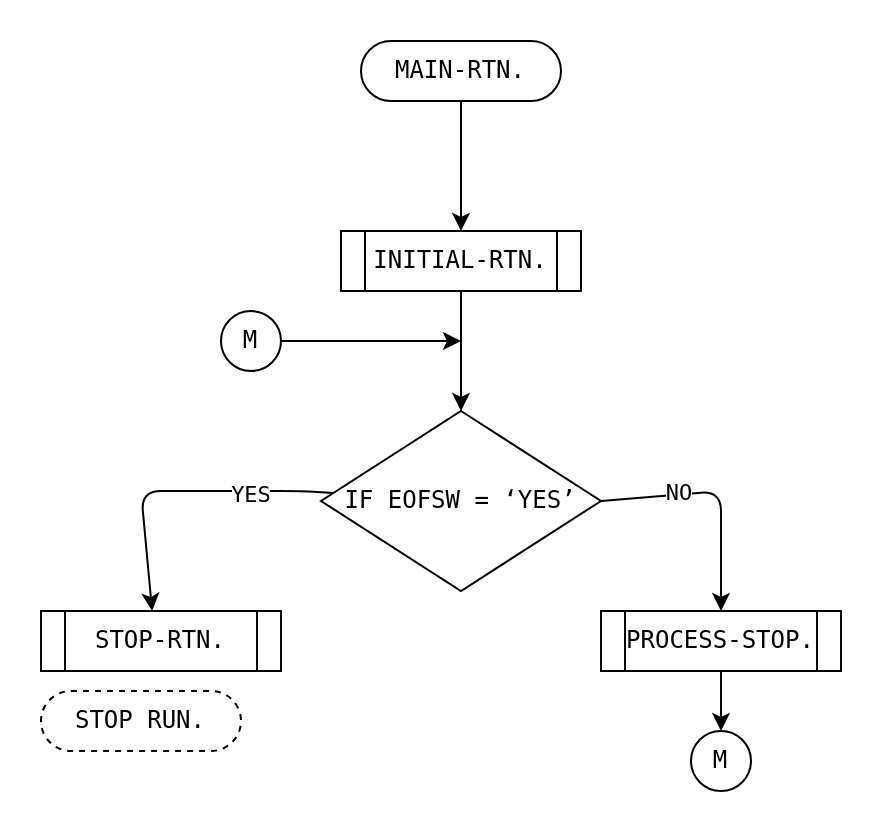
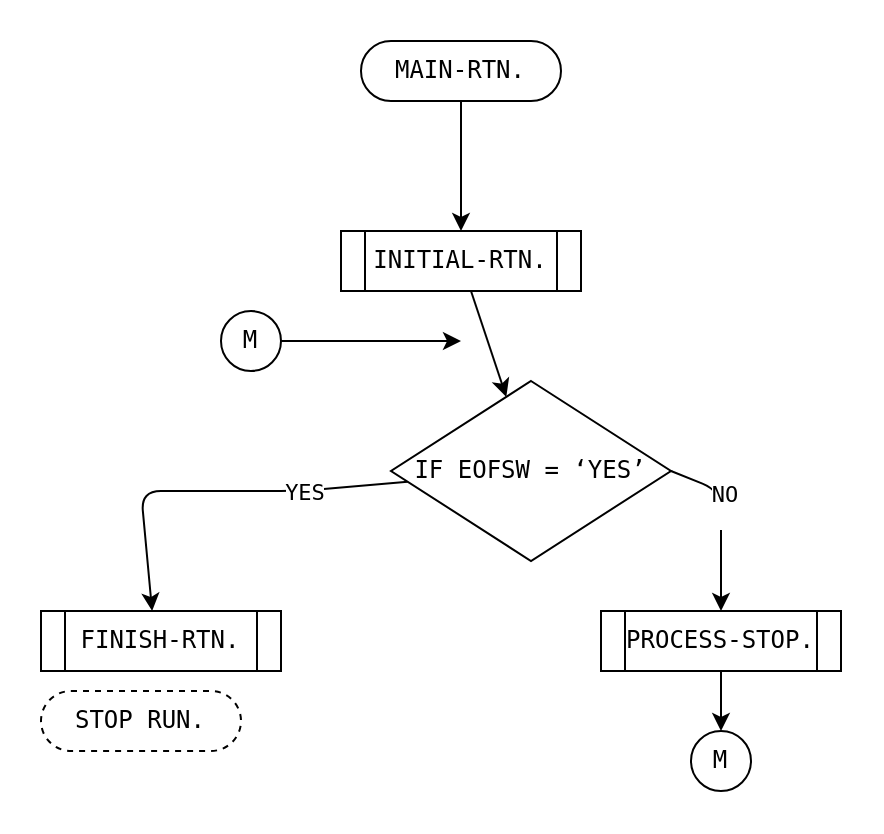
node "IF EOFSW = ‘YES’": moved (461, 501) -> (531, 471)
node "STOP-RTN.": label "STOP-RTN." -> "FINISH-RTN."
